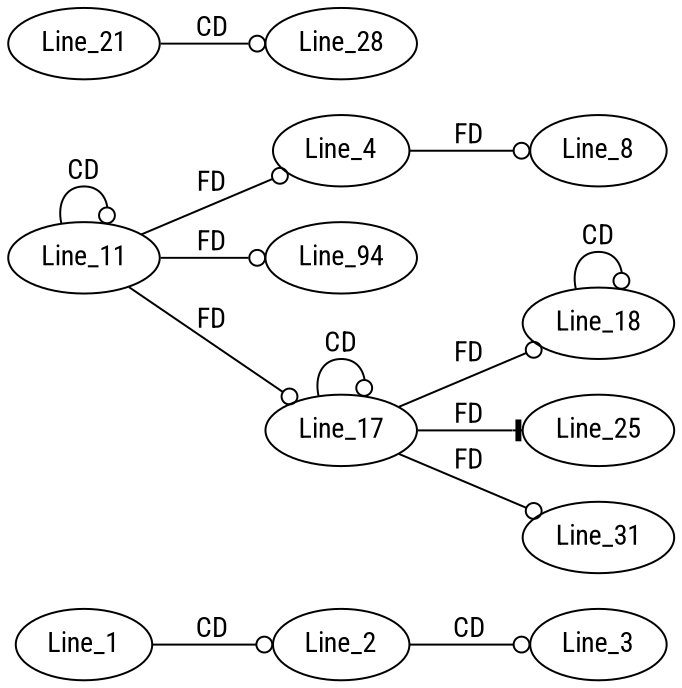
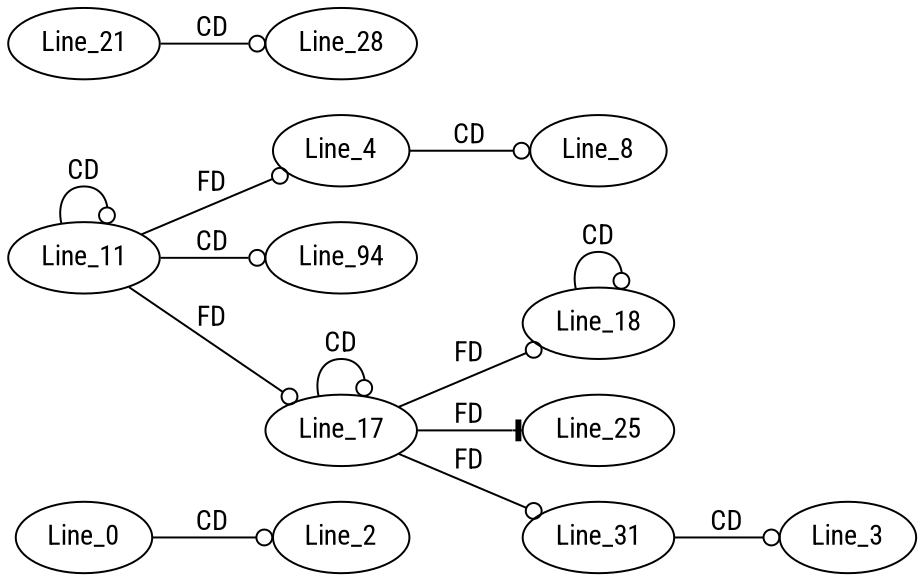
edge "Line_4" -> "Line_8": label "FD" -> "CD"
edge "Line_11" -> "Line_94": label "FD" -> "CD"
node "Line_1": label "Line_1" -> "Line_0"
edge "Line_2" -> "Line_3": now "Line_31" -> "Line_3"
